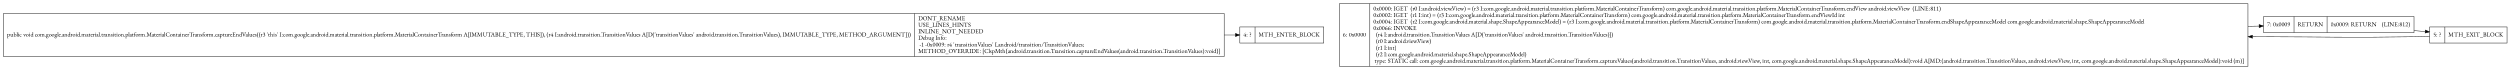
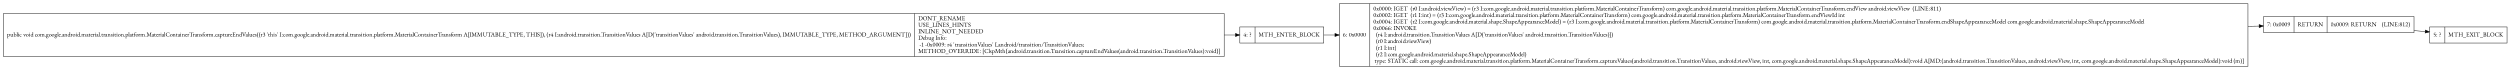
edge "5: ?" -> "6: 0x0000": now "4: ?" -> "6: 0x0000"
